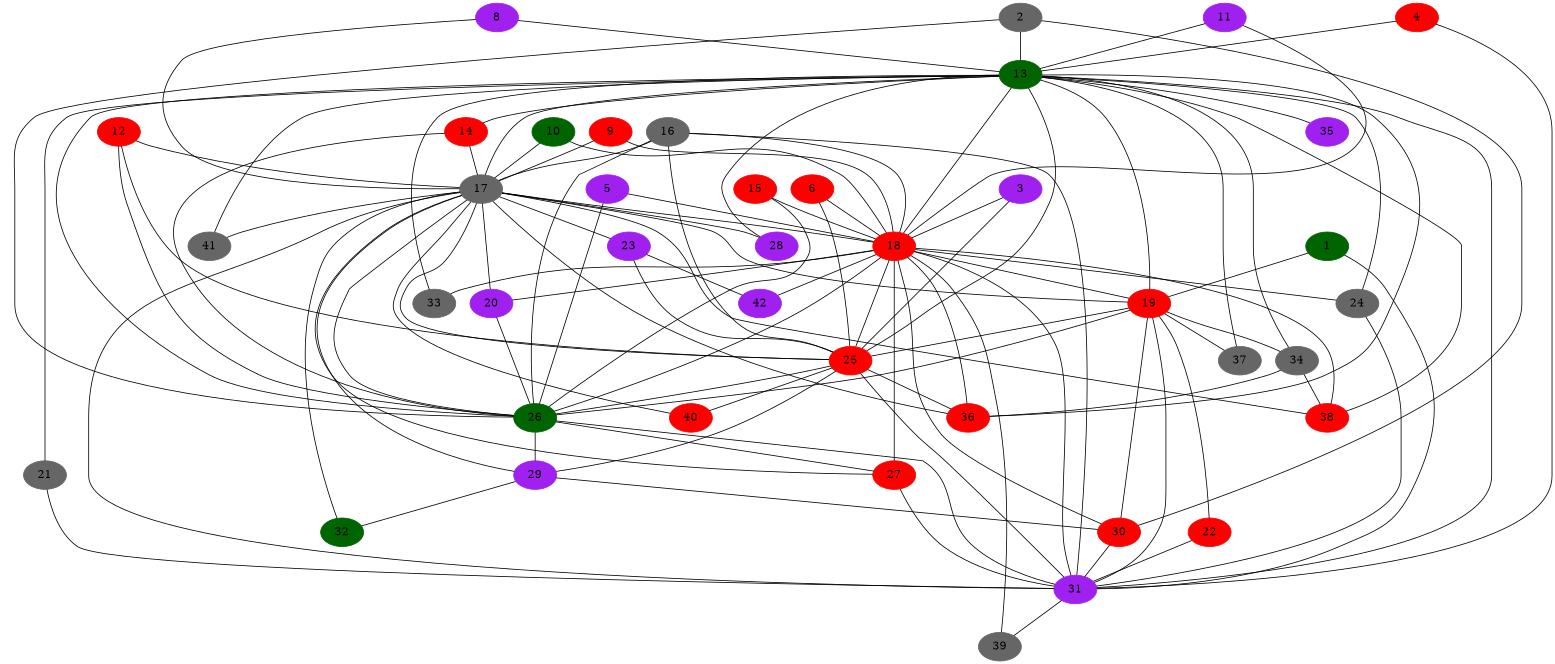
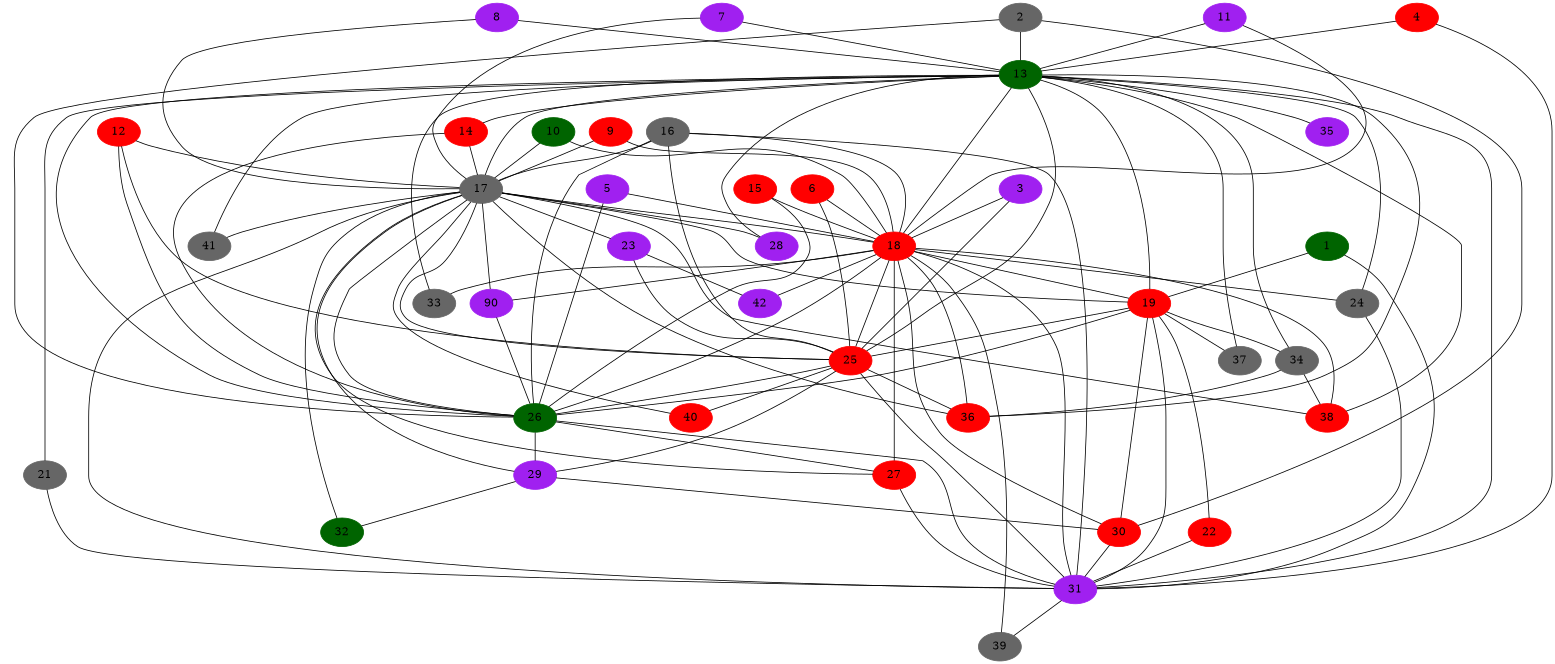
node "7": added
node "20": label "20" -> "90"
